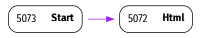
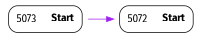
node "5072": text "Html" -> "Start"
